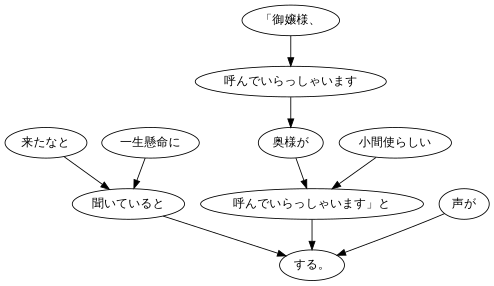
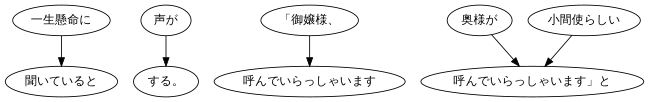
edge "呼んでいらっしゃいます" -> "奥様が": removed
node "来たなと": removed
edge "呼んでいらっしゃいます」と" -> "する。": removed
edge "聞いていると" -> "する。": removed
